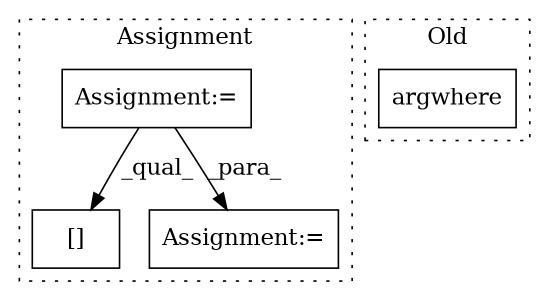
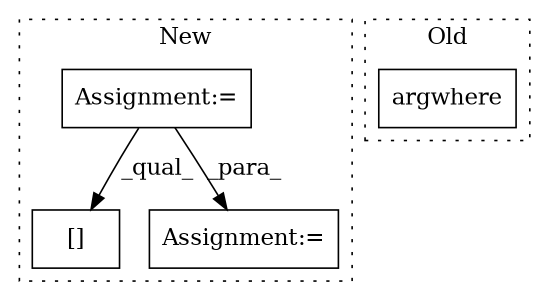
cluster "Assignment": label "Assignment" -> "New"
